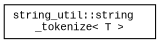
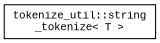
node "string_util::string _tokenize< T >": label "string_util::string _tokenize< T >" -> "tokenize_util::string _tokenize< T >"
